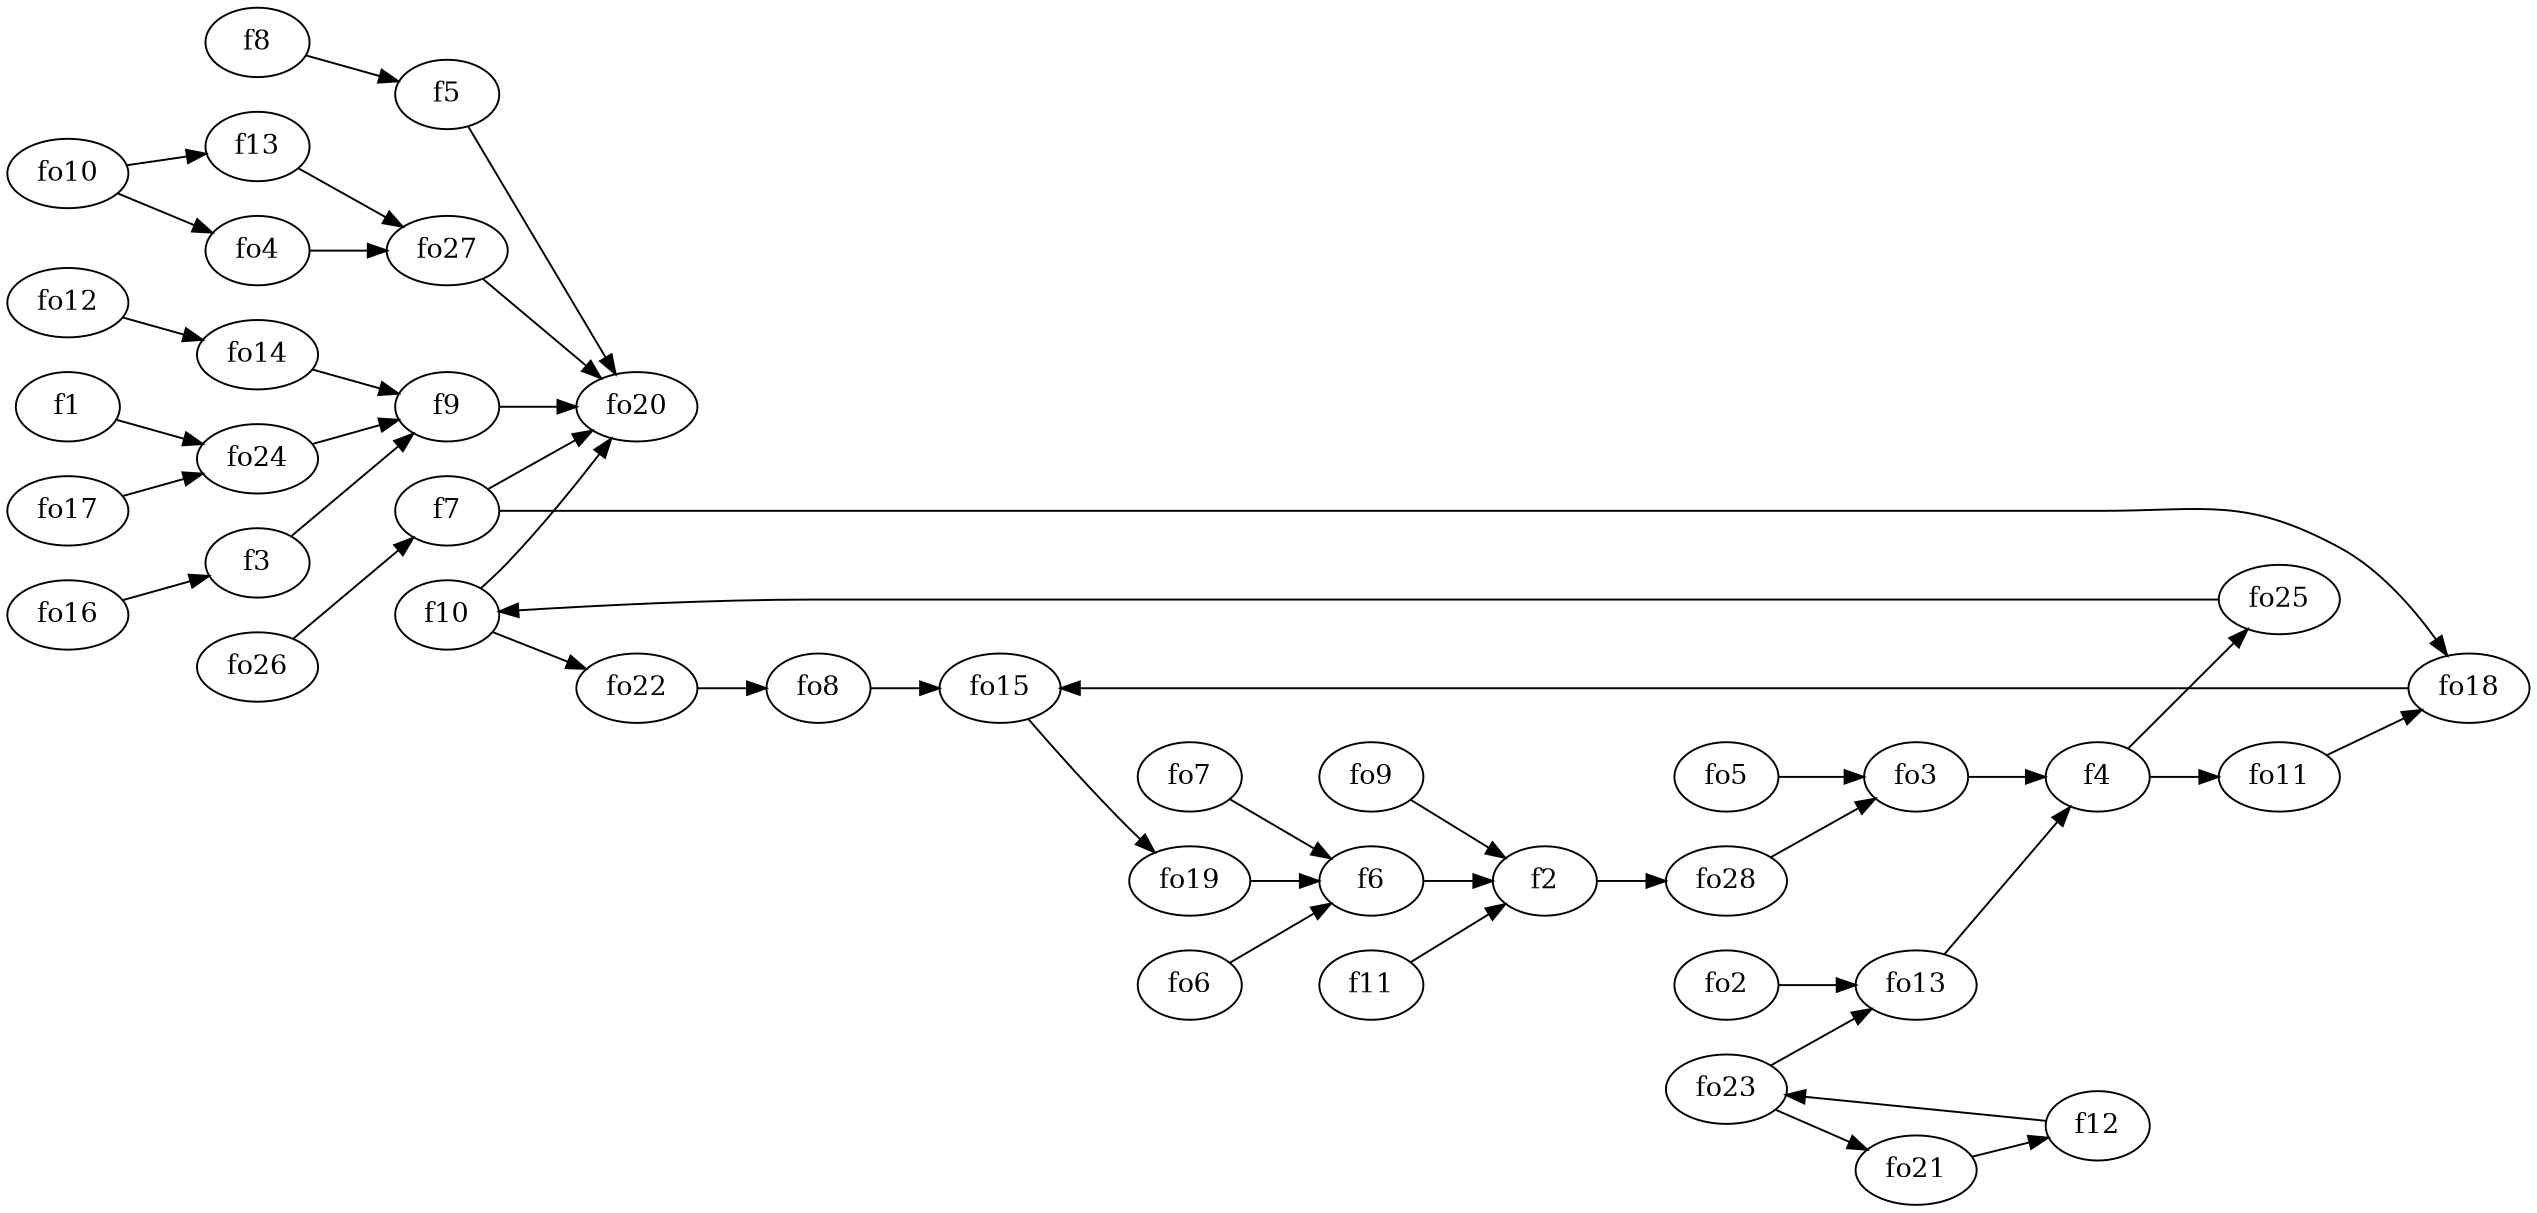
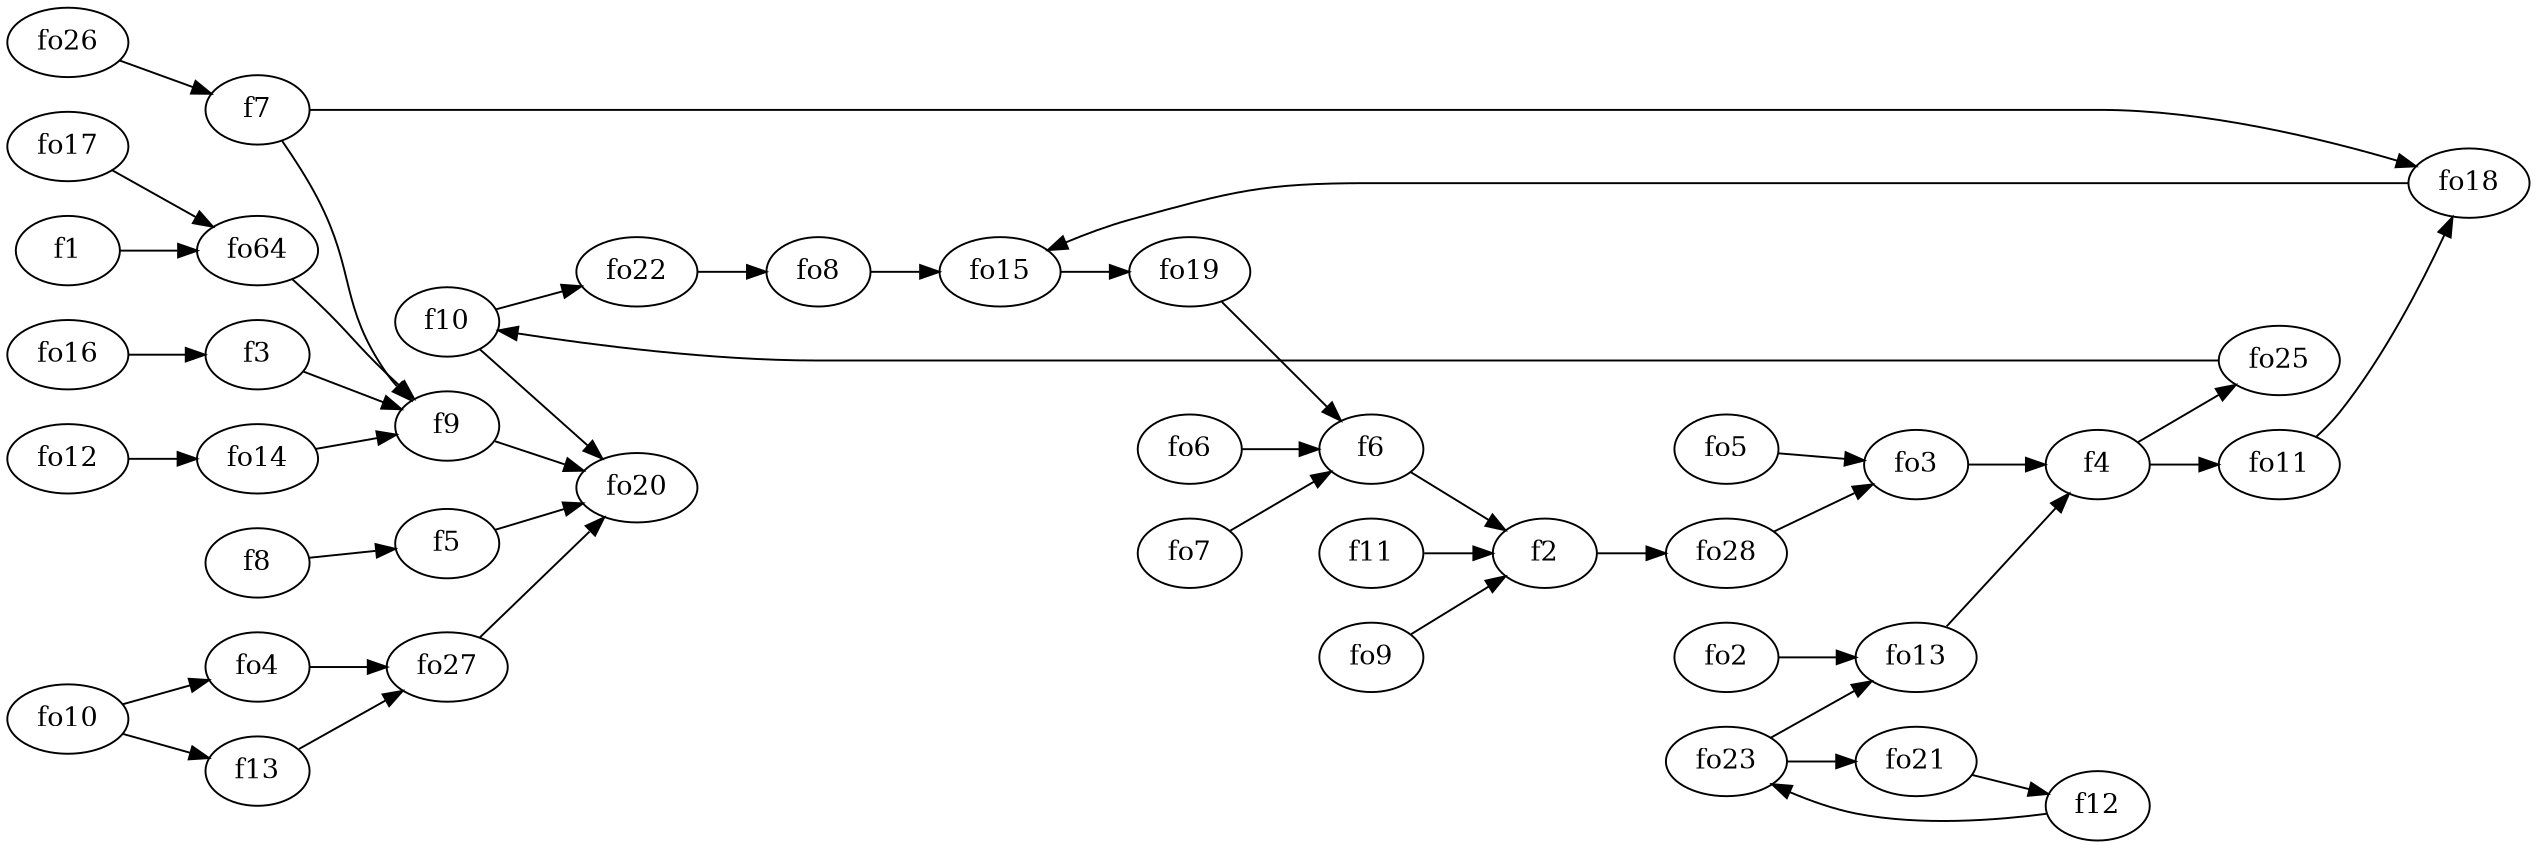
node "fo24": label "fo24" -> "fo64"
edge "f7" -> "fo20": now "f7" -> "f9"
